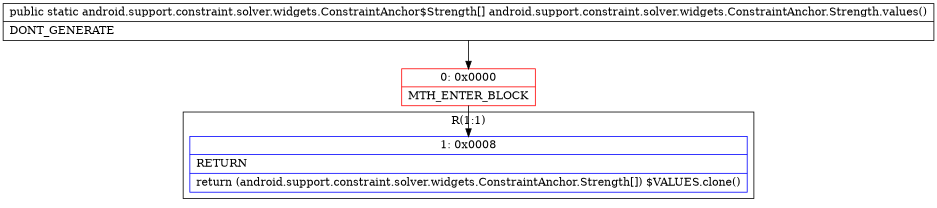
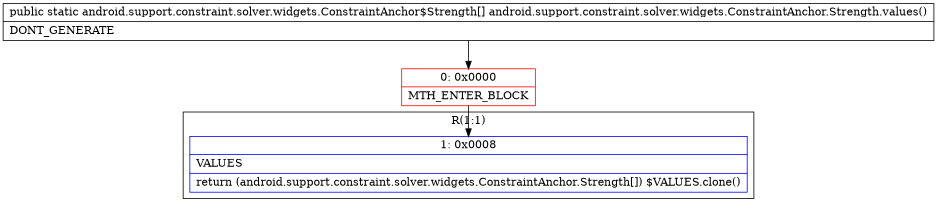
node "1: 0x0008": text "RETURN" -> "VALUES"
